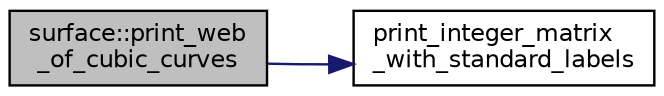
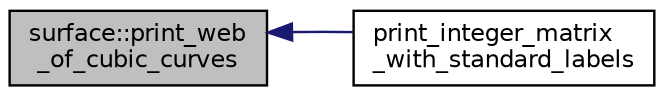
edge "surface::print_web _of_cubic_curves" -> "print_integer_matrix _with_standard_labels": reversed
